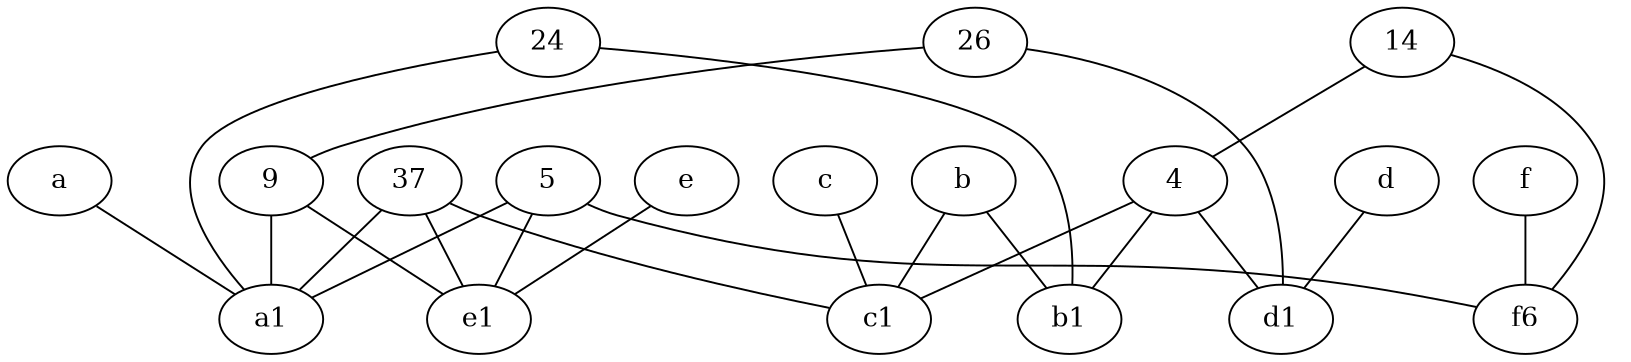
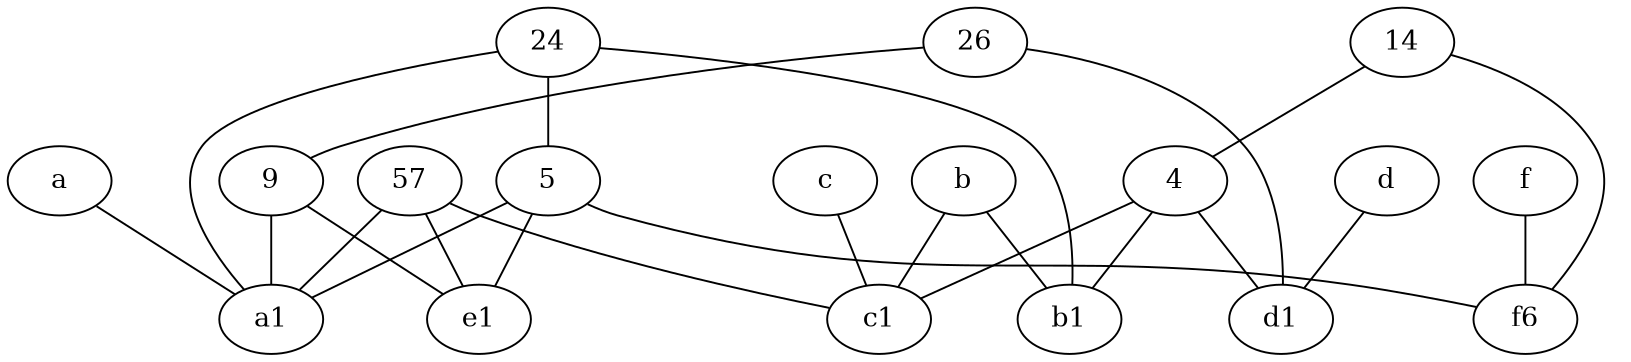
edge "24" -- "5": added
node "37": label "37" -> "57"
node "e": removed
